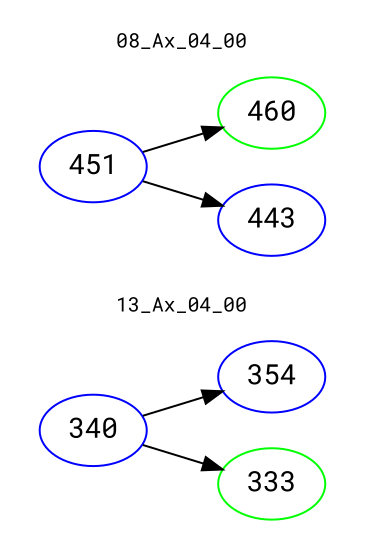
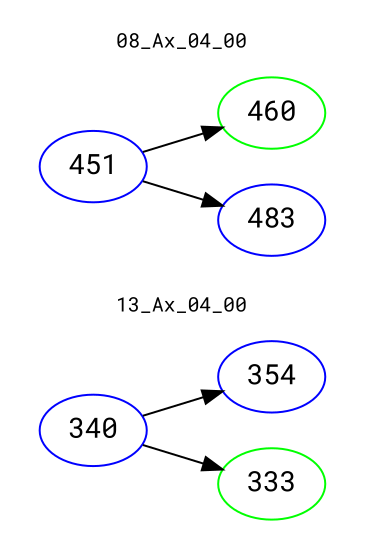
node "443": label "443" -> "483"
